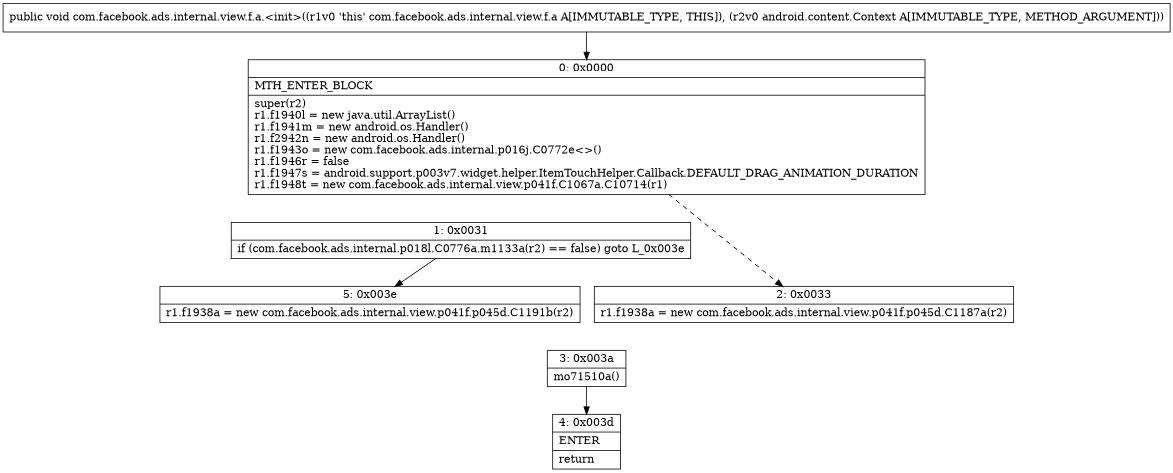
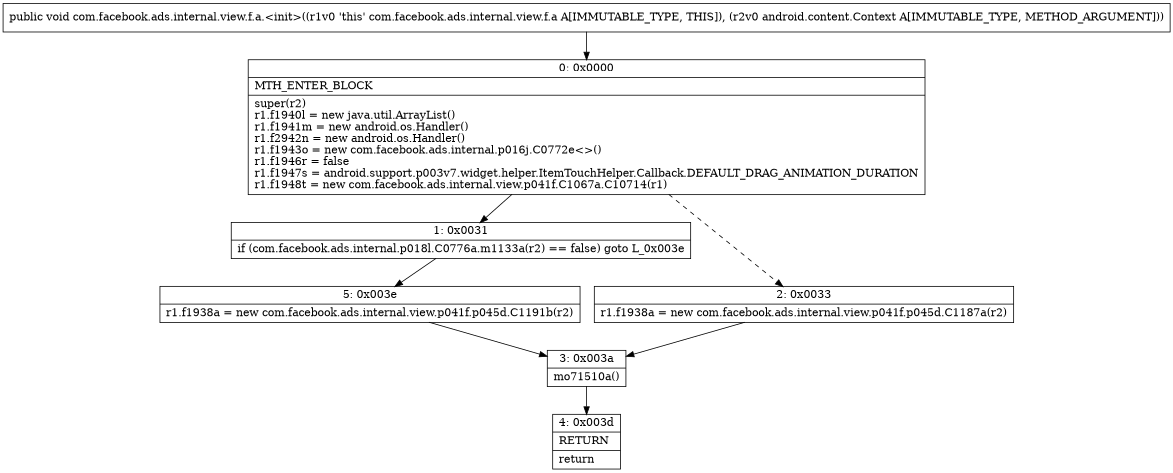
edge "0: 0x0000" -> "1: 0x0031": added
edge "5: 0x003e" -> "3: 0x003a": added
edge "2: 0x0033" -> "3: 0x003a": added
node "4: 0x003d": text "ENTER" -> "RETURN"
